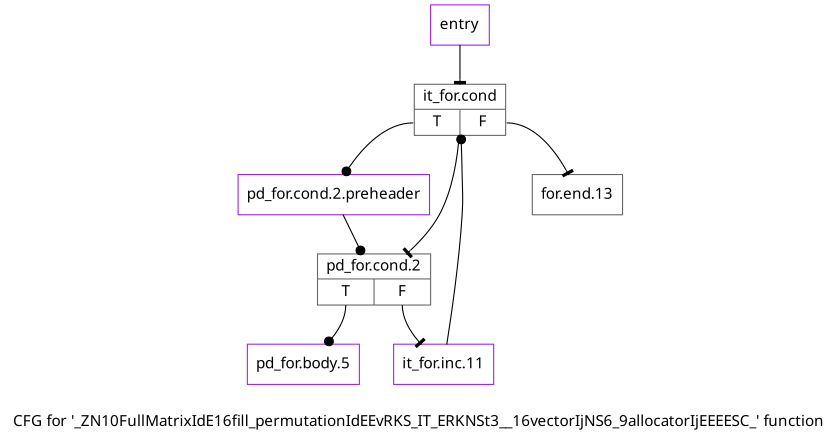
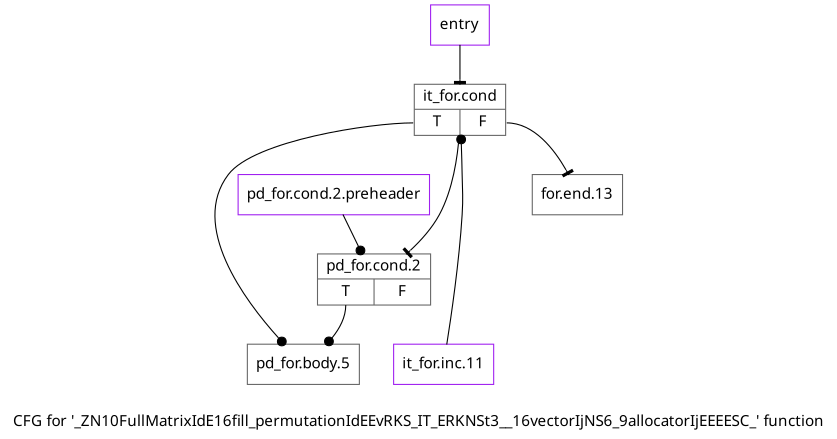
edge "it_for.cond" -> "pd_for.cond.2.preheader": now "it_for.cond" -> "pd_for.body.5"
edge "pd_for.cond.2" -> "it_for.inc.11": removed
node "pd_for.body.5": color purple -> gray40
